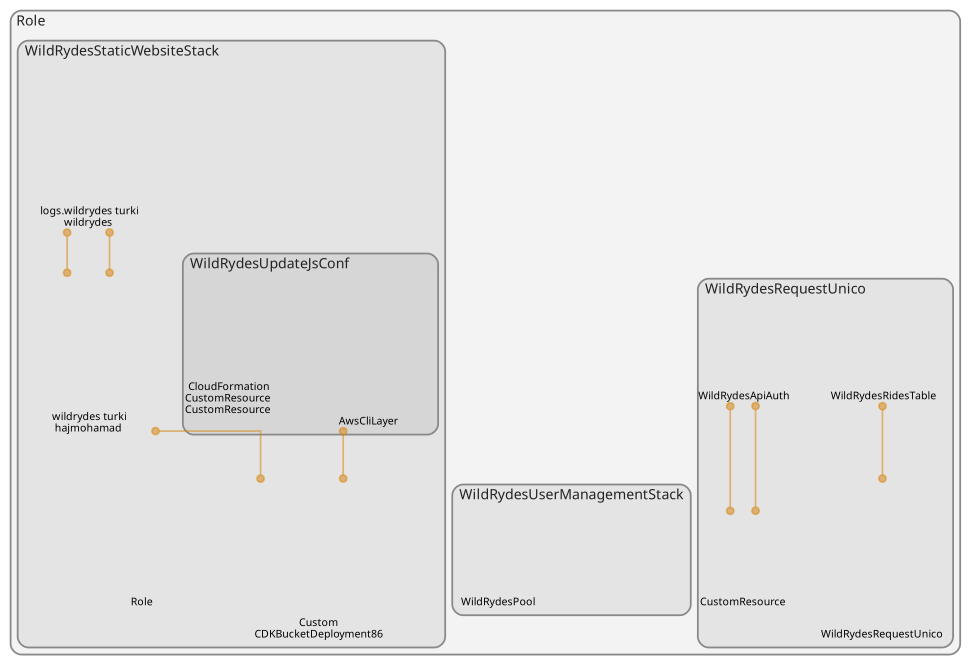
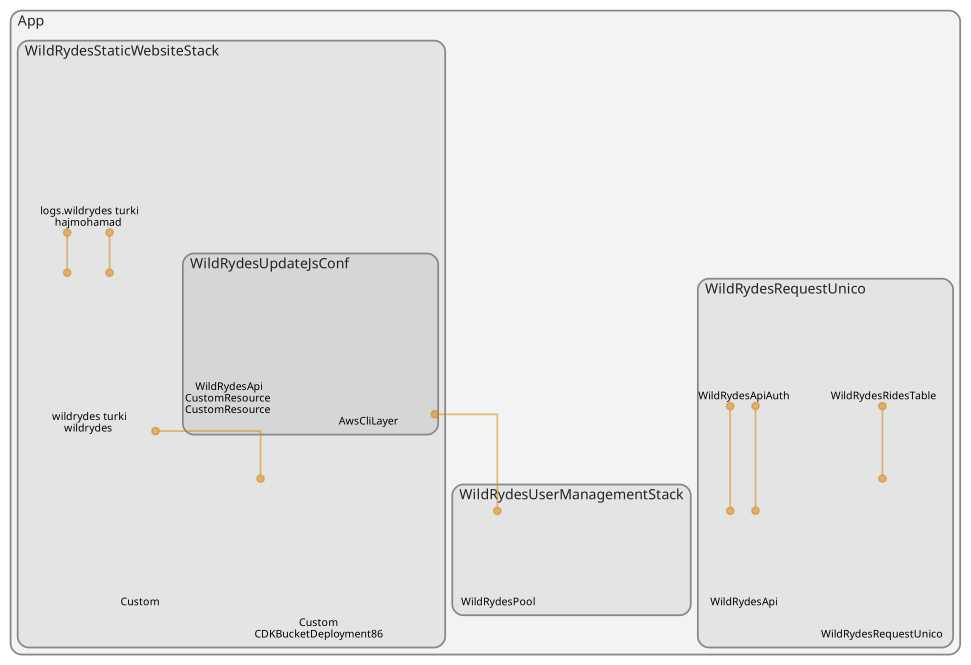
cluster "Role": label "Role" -> "App"
node "logs.wildrydes turki wildrydes": label "logs.wildrydes turki wildrydes" -> "logs.wildrydes turki hajmohamad"
node "wildrydes turki hajmohamad": label "wildrydes turki hajmohamad" -> "wildrydes turki wildrydes"
node "CloudFormation CustomResource CustomResource": label "CloudFormation CustomResource CustomResource" -> "WildRydesApi CustomResource CustomResource"
edge "AwsCliLayer" -- "Custom CDKBucketDeployment86": now "AwsCliLayer" -- "WildRydesPool"
node "Role": label "Role" -> "Custom"
node "CustomResource": label "CustomResource" -> "WildRydesApi"
